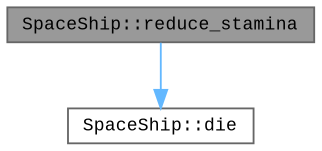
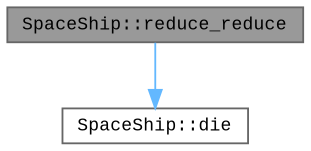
node "SpaceShip::reduce_stamina": label "SpaceShip::reduce_stamina" -> "SpaceShip::reduce_reduce"
